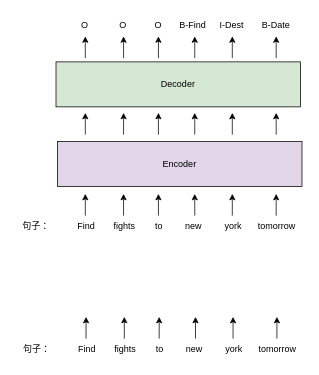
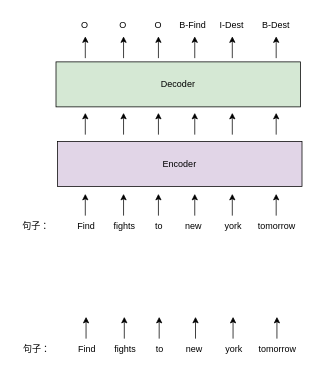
node "B-Date": label "B-Date" -> "B-Dest"
